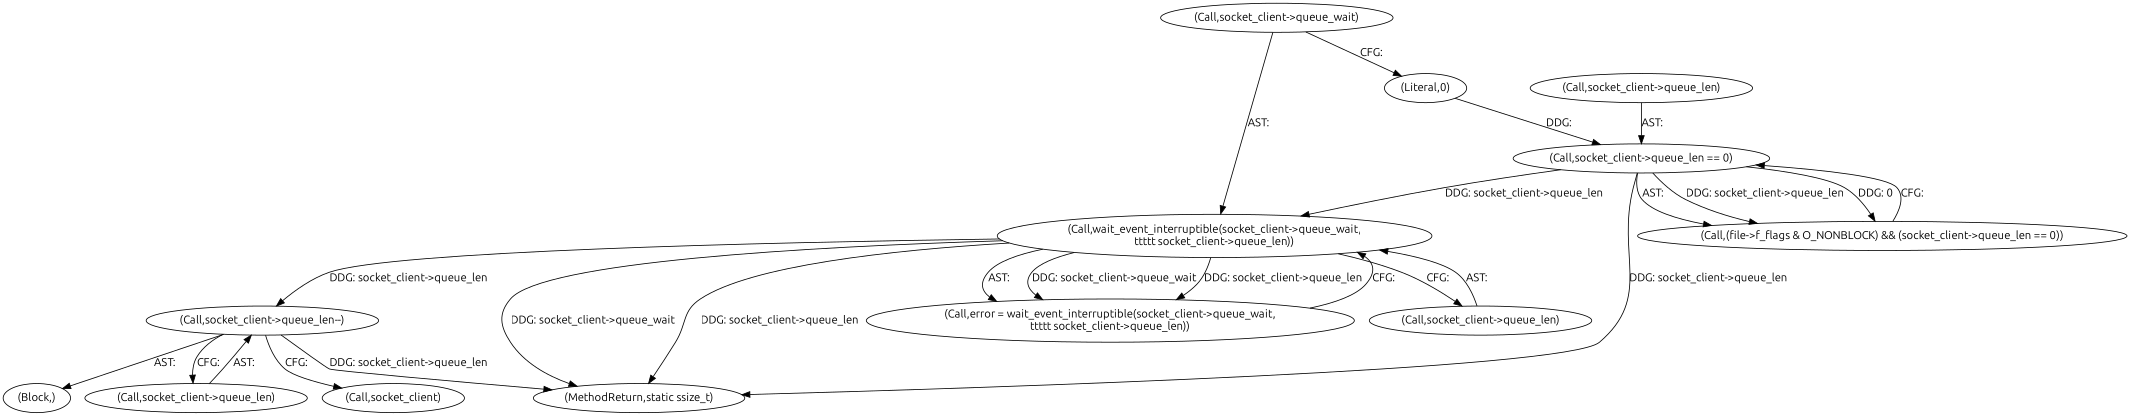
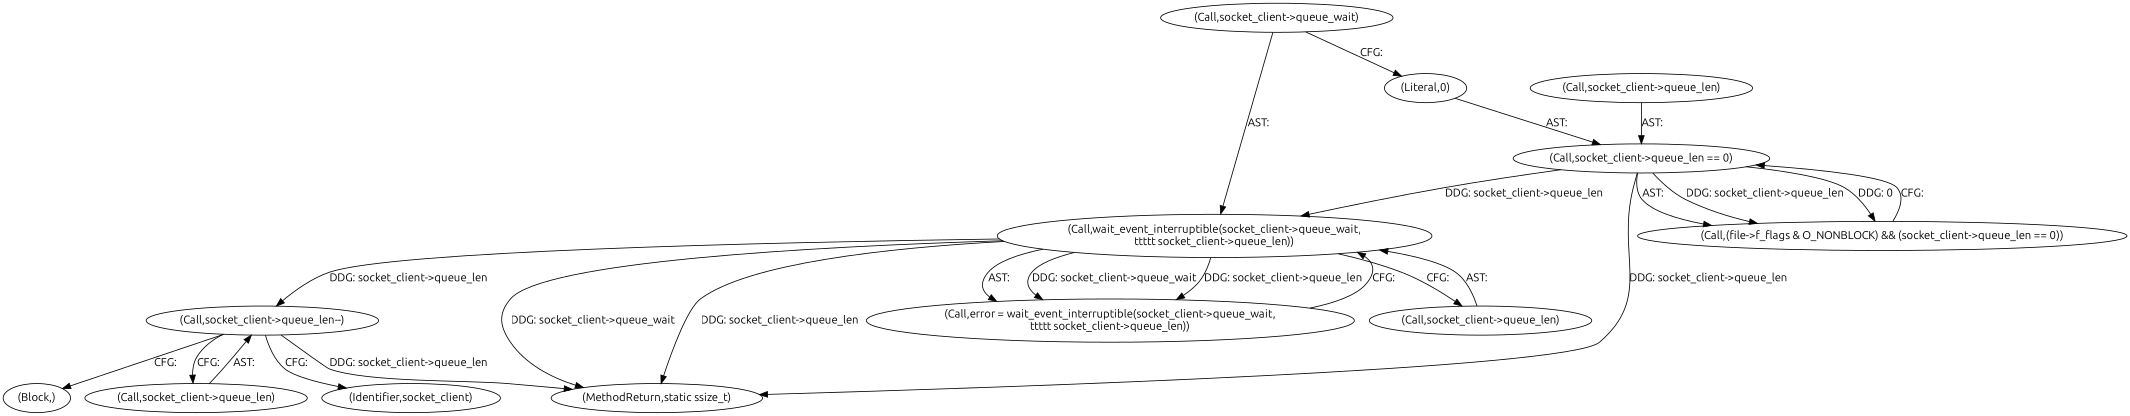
edge "(Literal,0)" -> "(Call,socket_client->queue_len == 0)": label "DDG: " -> "AST: "
edge "(Call,socket_client->queue_len--)" -> "(Block,)": label "AST: " -> "CFG: "
node "(Call,socket_client)": label "(Call,socket_client)" -> "(Identifier,socket_client)"
